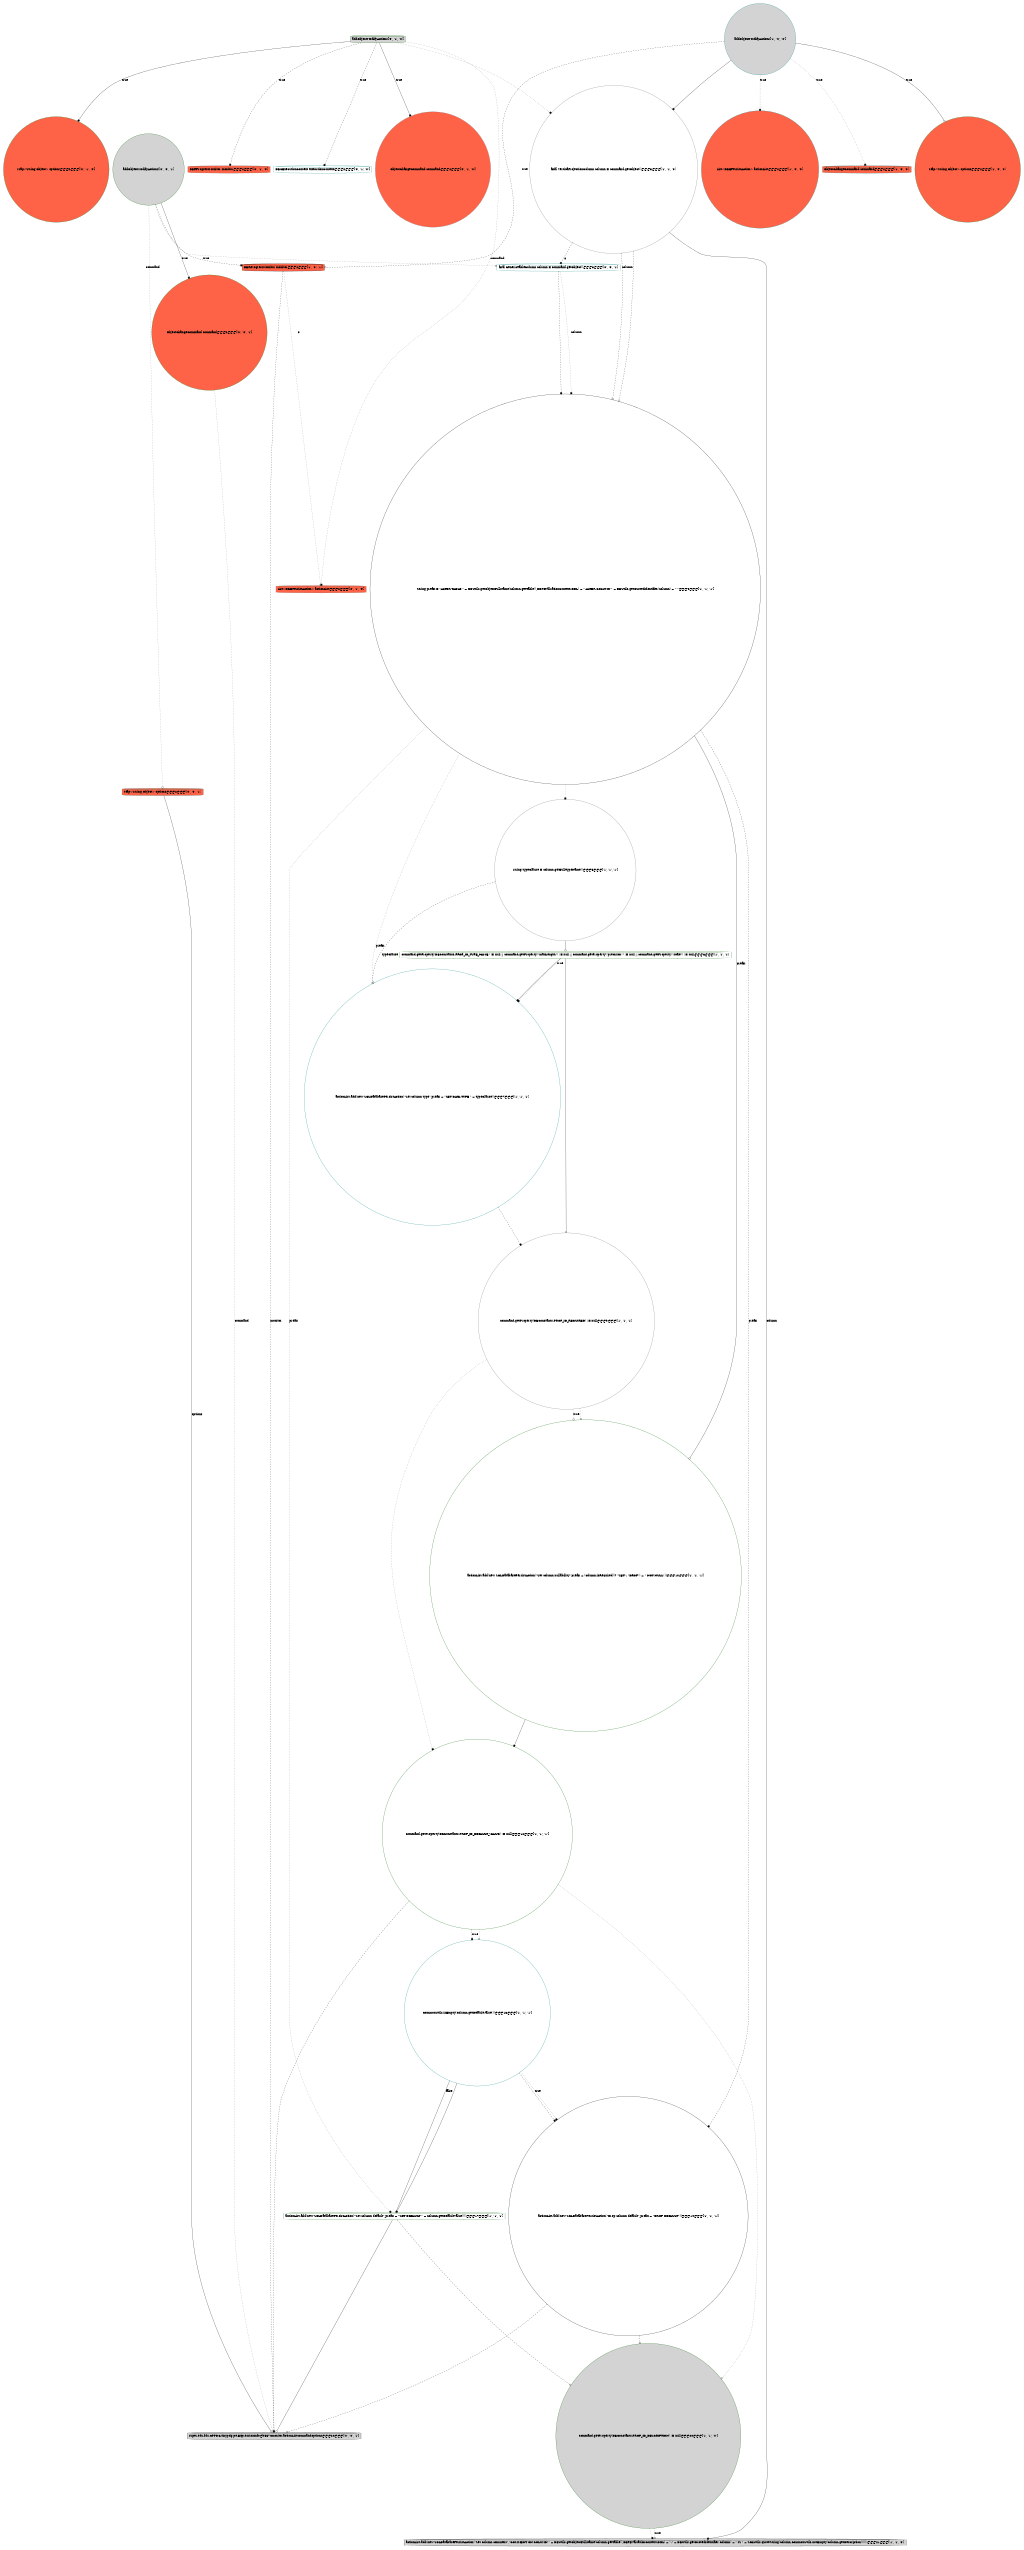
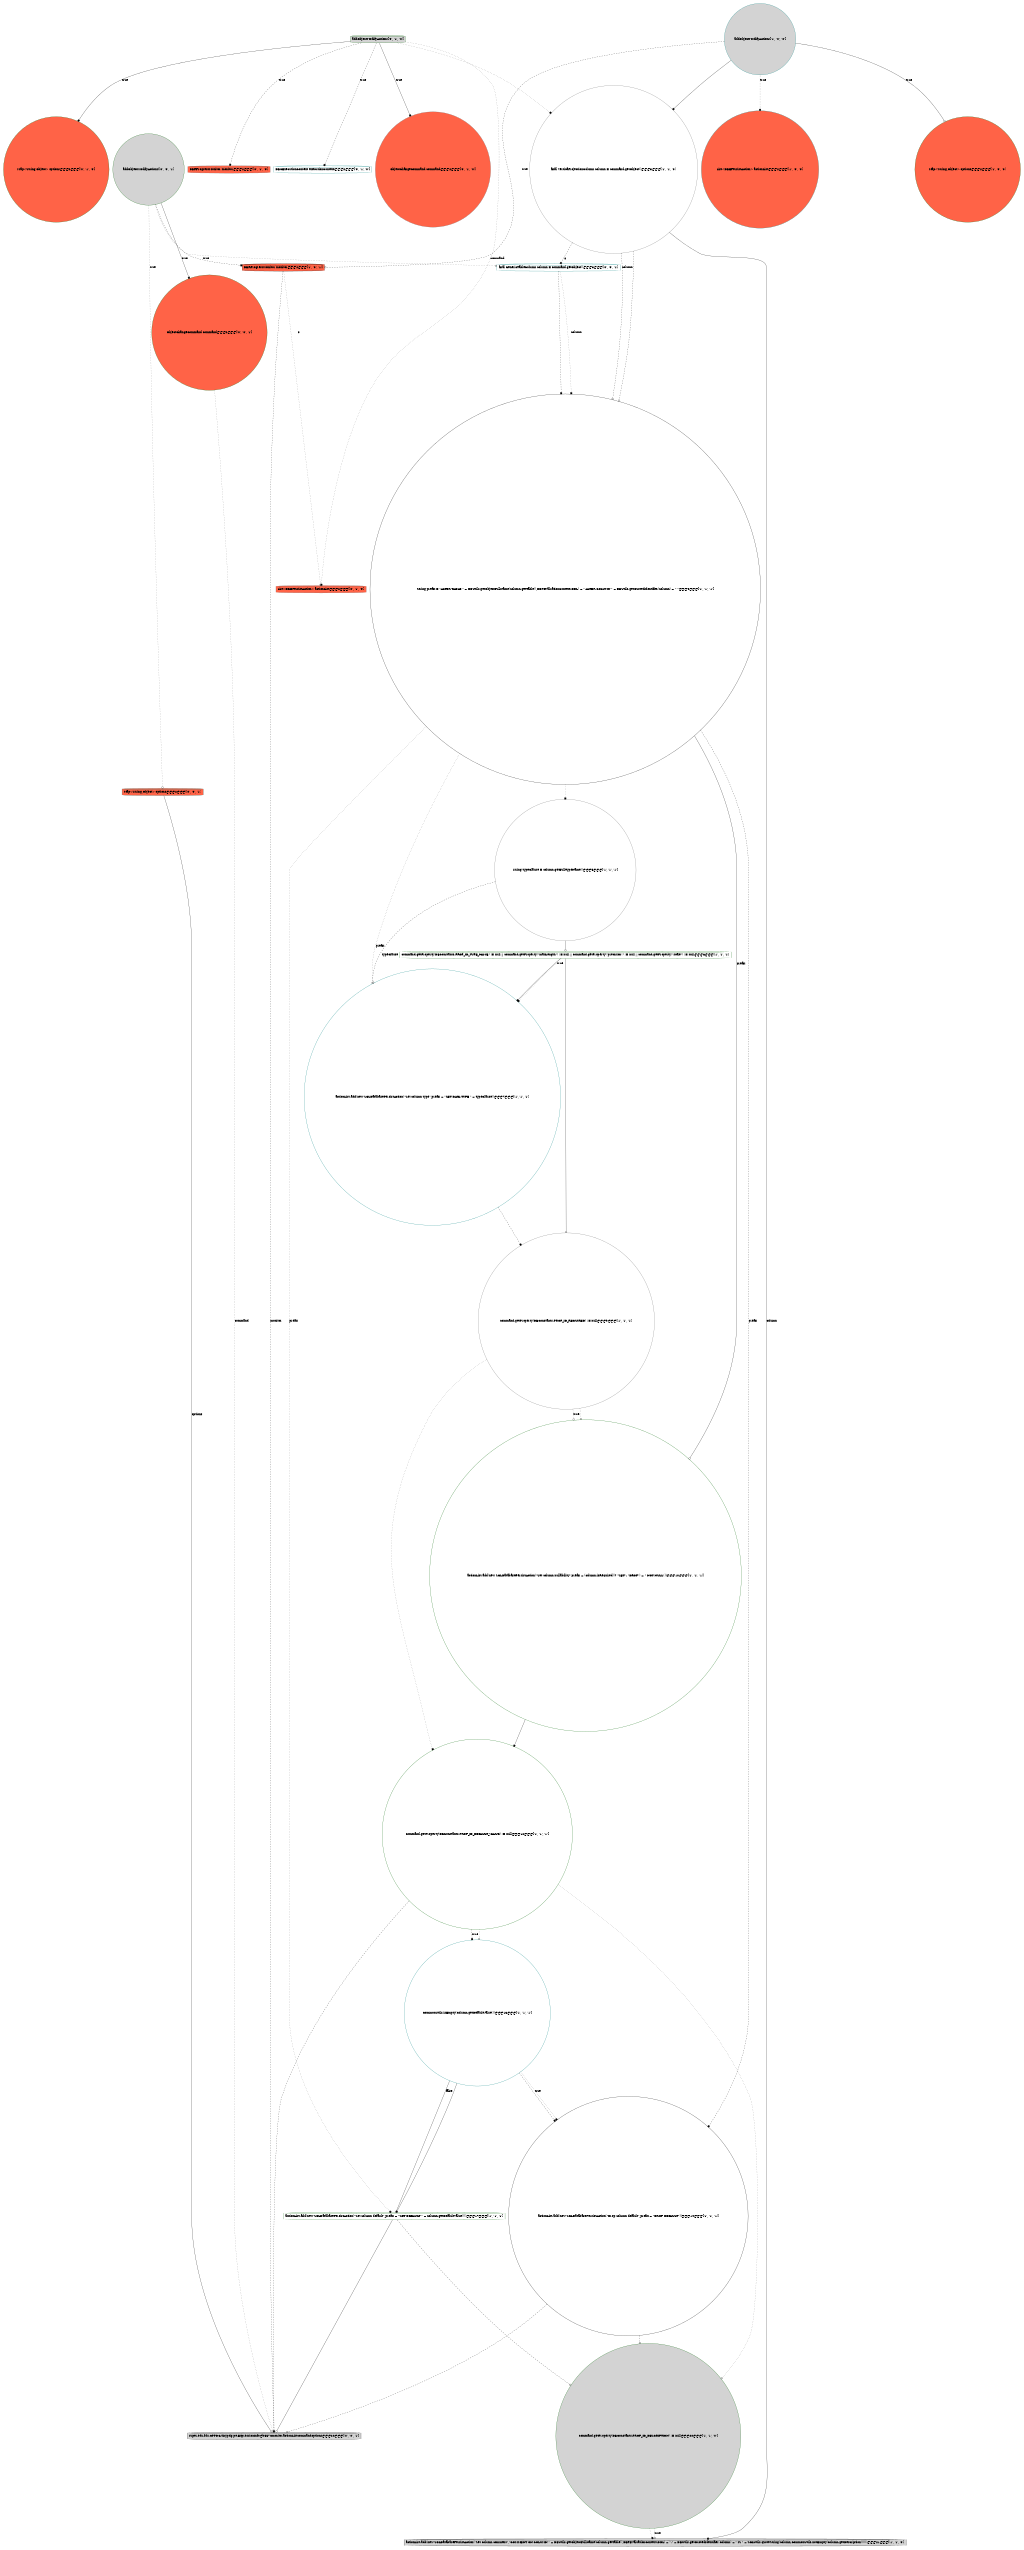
node "ObjectChangeCommand command@@@2@@@['1', '0', '0']": removed
edge "addObjectModifyActions['0', '0', '1']" -> "Map<String,Object> options@@@2@@@['0', '0', '1']": label "command" -> "true"
